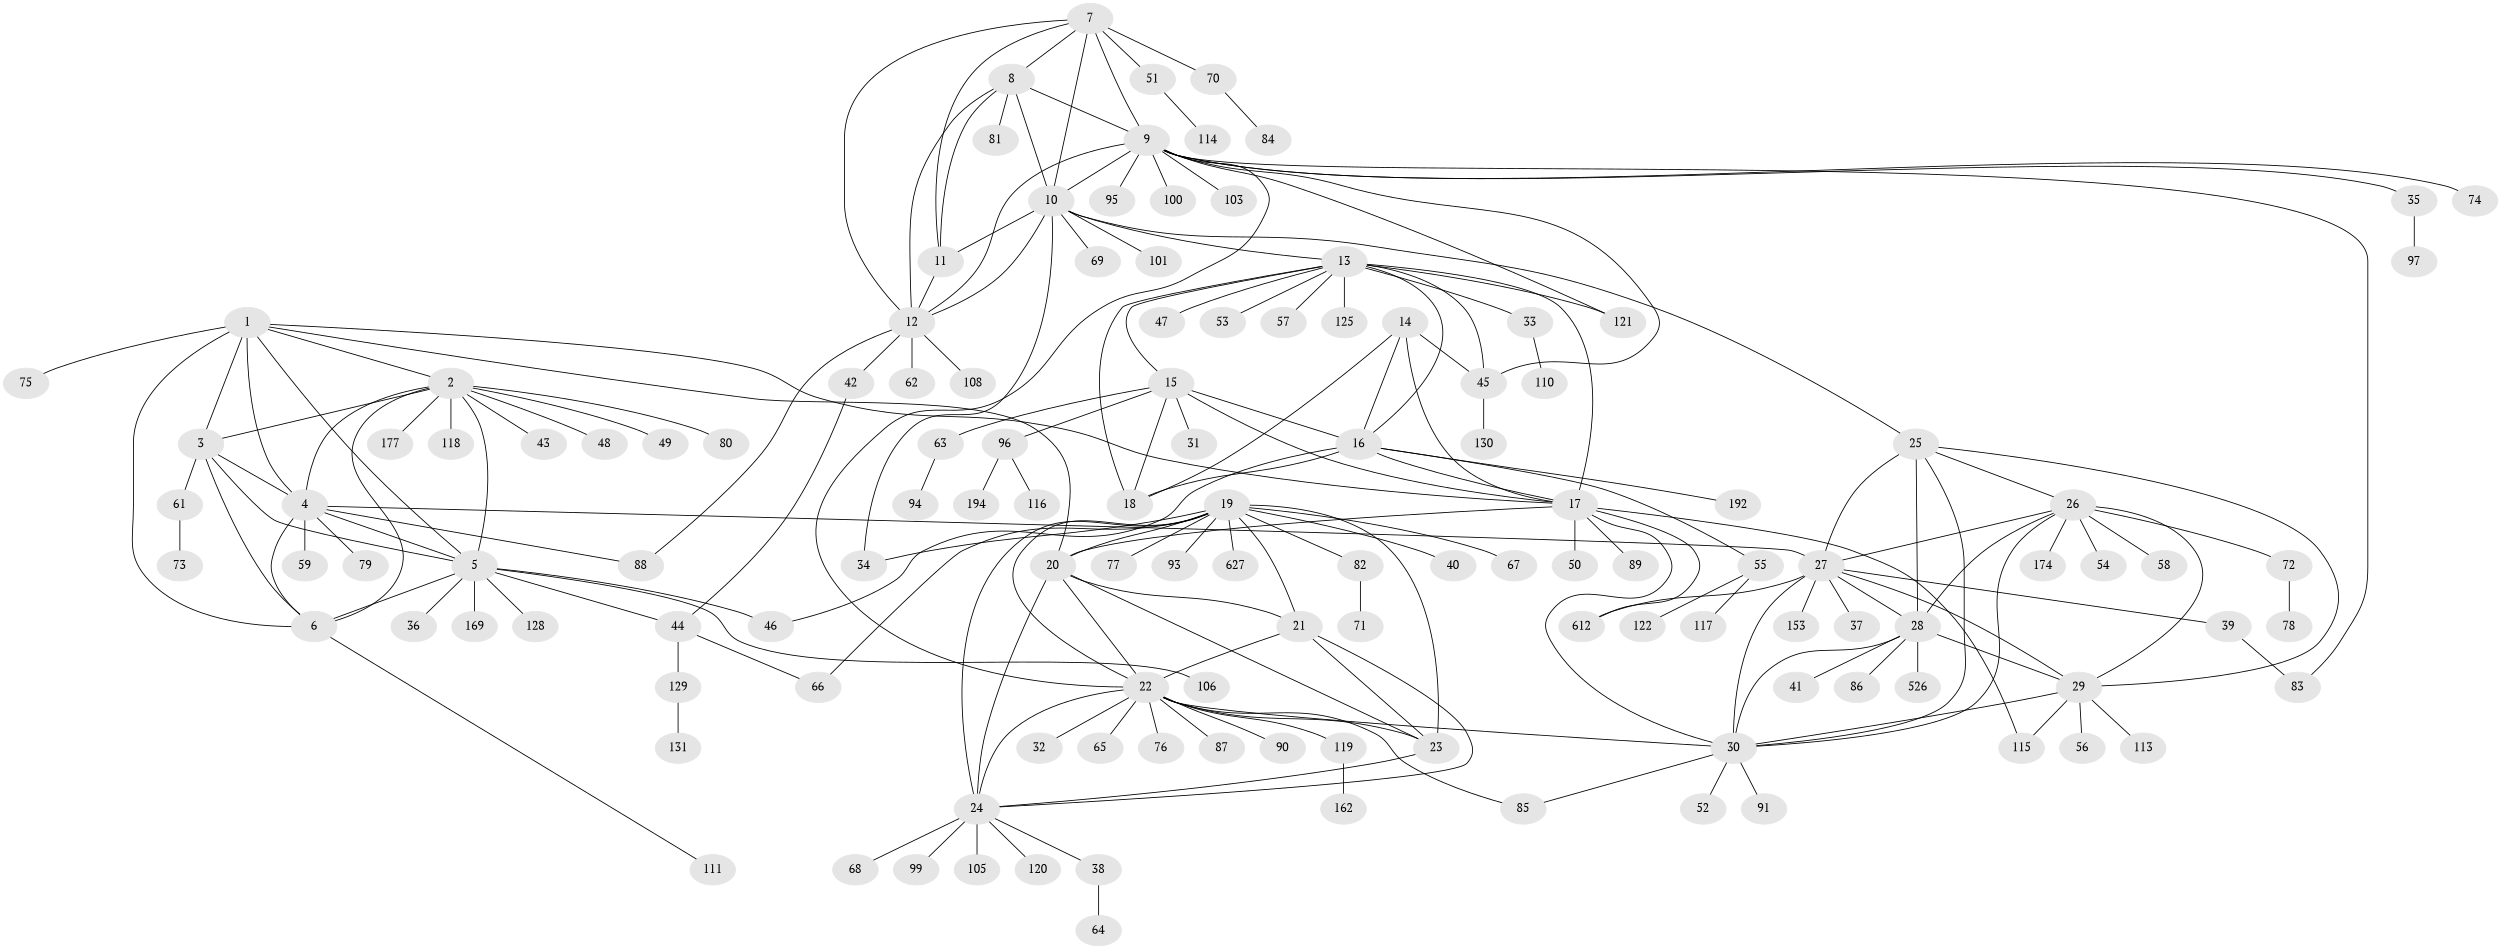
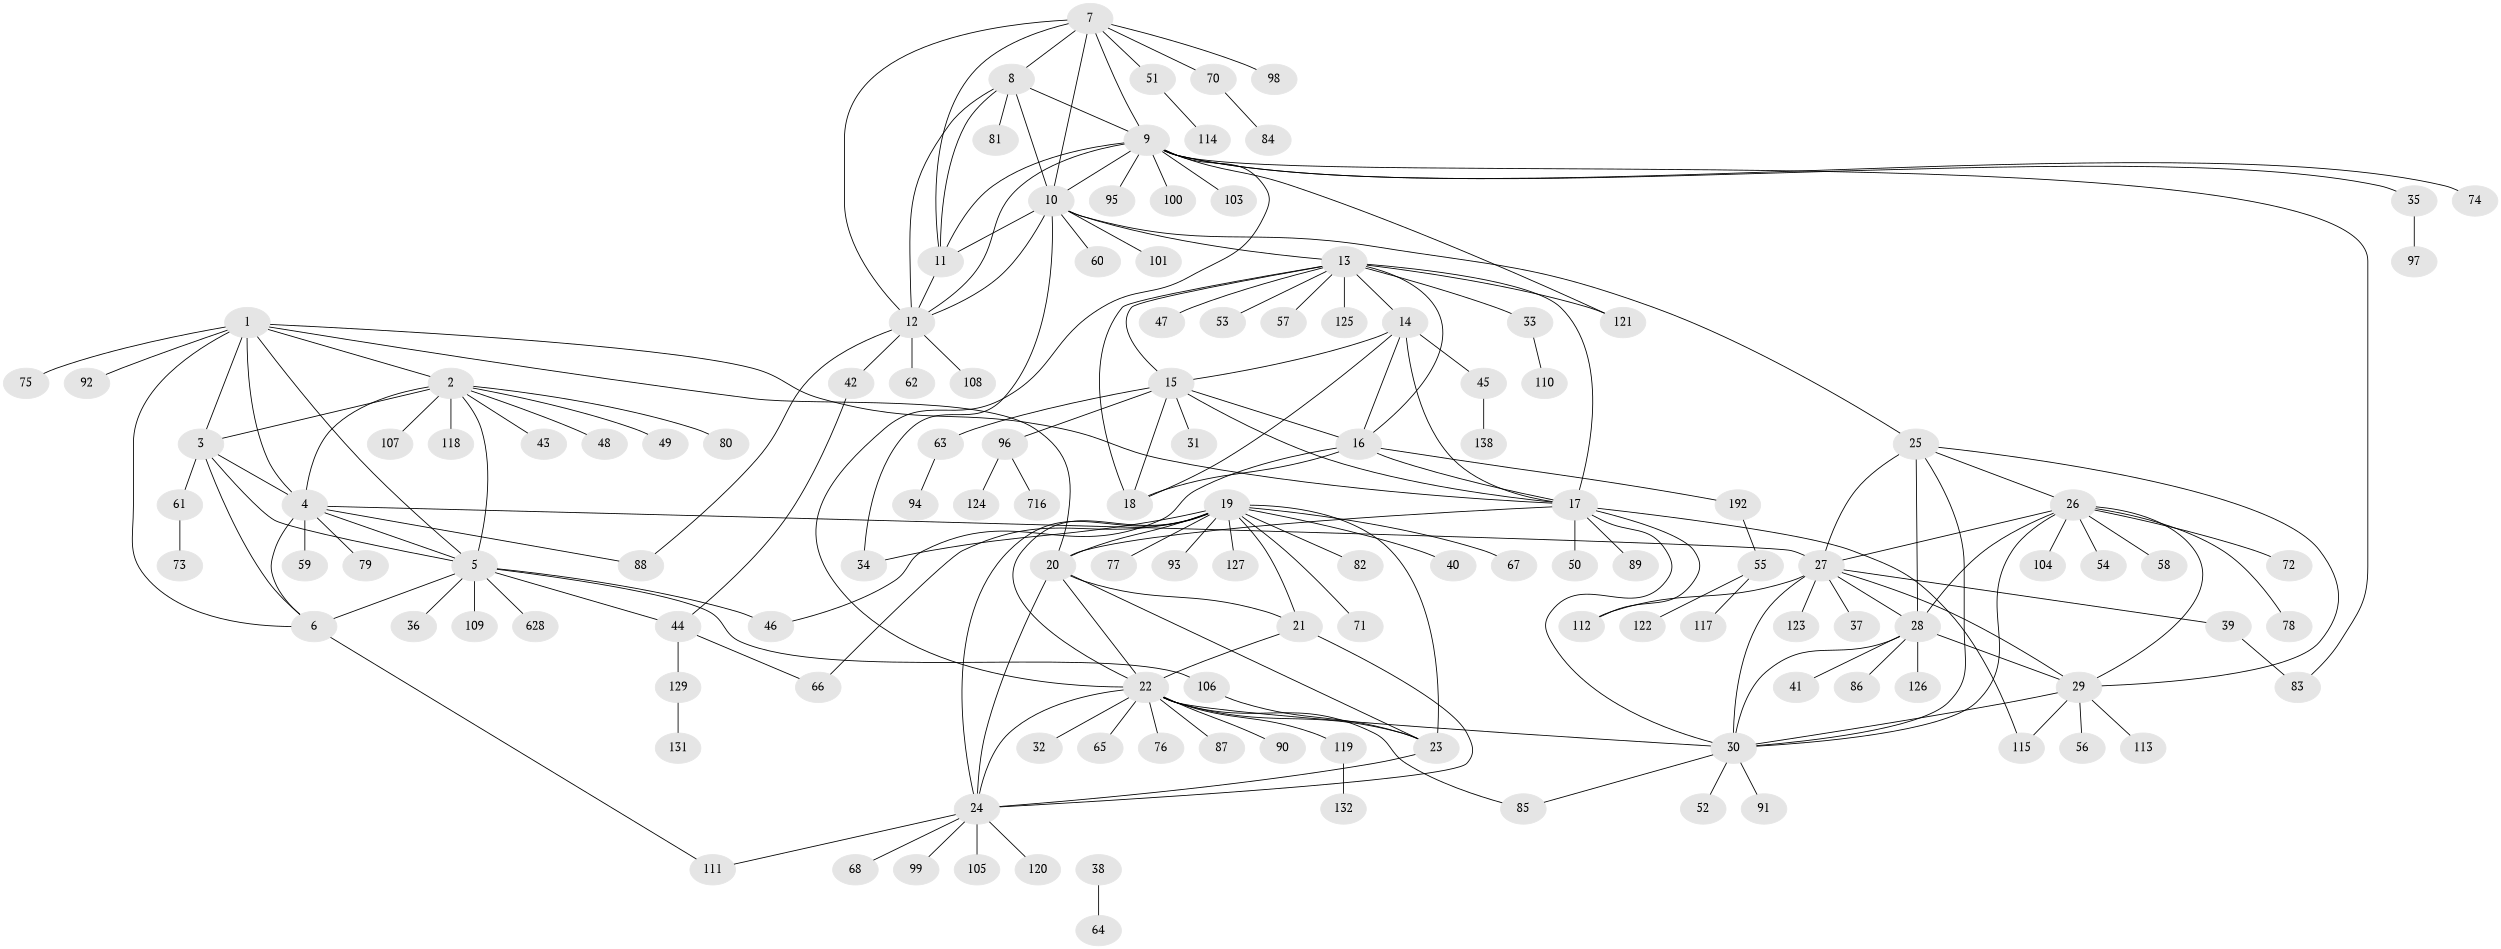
node "98": added
edge "9" -- "45": now "9" -- "11"
node "69": label "69" -> "60"
edge "13" -- "45": now "13" -- "14"
edge "14" -- "15": added
node "92": added
node "177": label "177" -> "107"
node "130": label "130" -> "138"
edge "16" -- "55": now "192" -- "55"
edge "2" -- "6": removed
node "194": label "194" -> "124"
node "116": label "116" -> "716"
node "627": label "627" -> "127"
node "174": label "174" -> "104"
edge "82" -- "71": now "19" -- "71"
edge "72" -- "78": now "26" -- "78"
node "169": label "169" -> "109"
node "128": label "128" -> "628"
node "612": label "612" -> "112"
node "153": label "153" -> "123"
edge "21" -- "23": now "106" -- "23"
node "526": label "526" -> "126"
node "162": label "162" -> "132"
edge "24" -- "38": now "24" -- "111"
